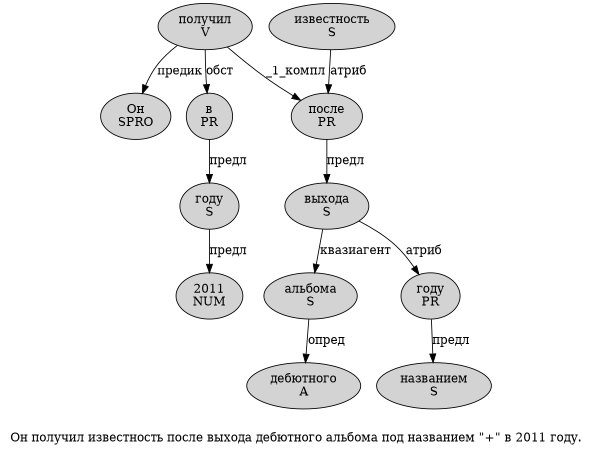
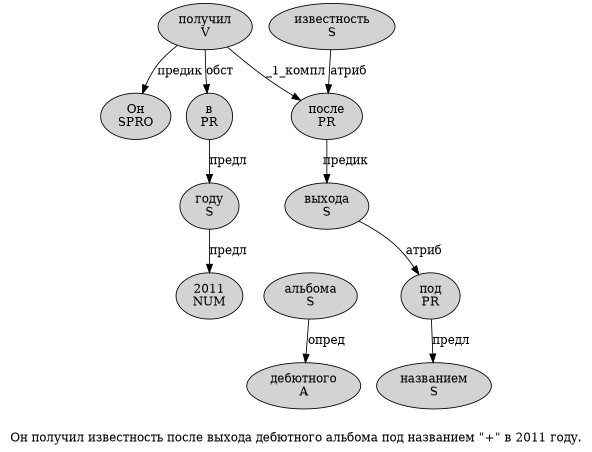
edge "после PR" -> "выхода S": label "предл" -> "предик"
edge "выхода S" -> "альбома S": removed, label "квазиагент"
node "году PR": label "году PR" -> "под PR"
